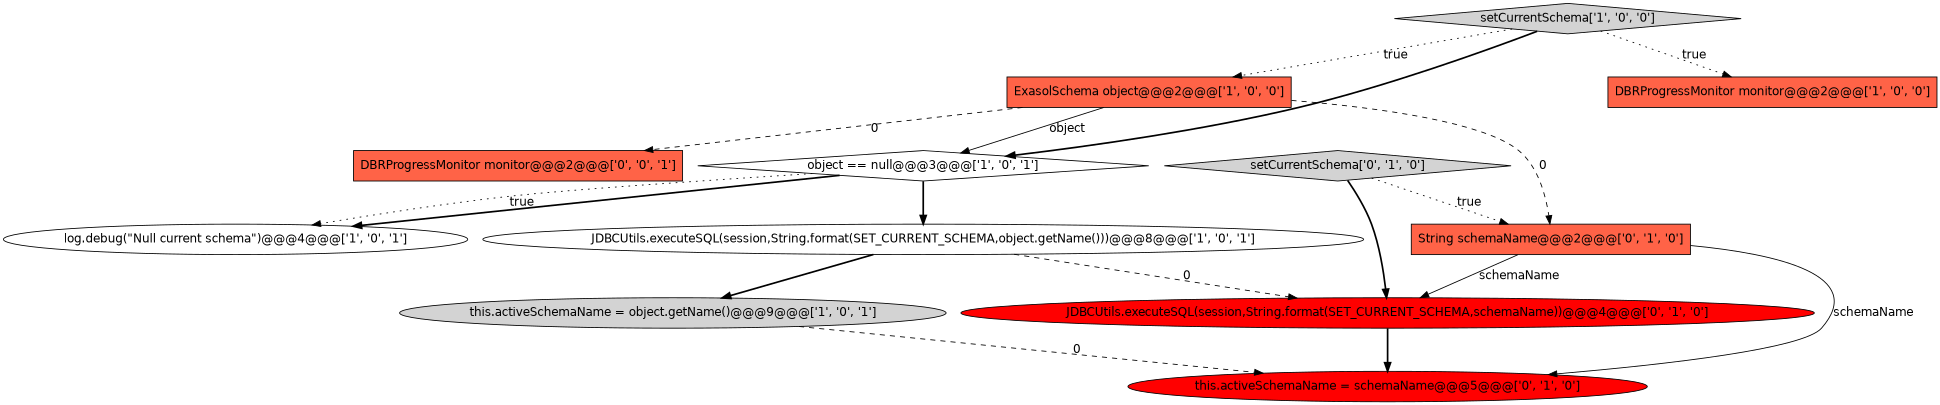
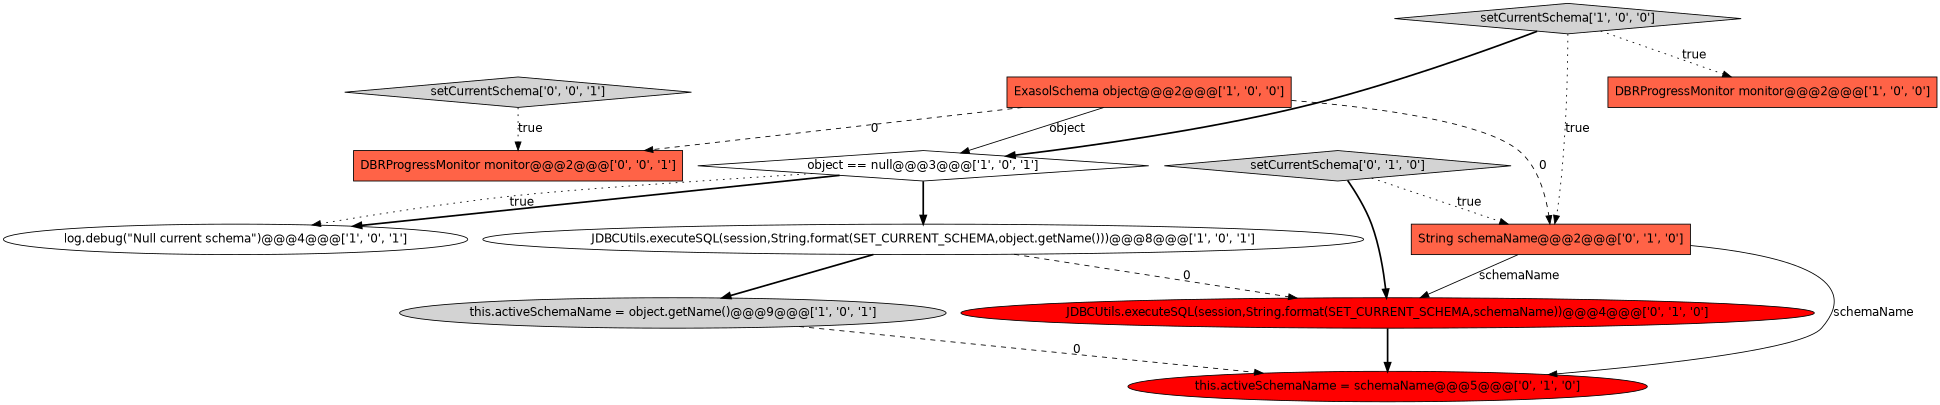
edge "setCurrentSchema['1', '0', '0']" -> "ExasolSchema object@@@2@@@['1', '0', '0']": now "setCurrentSchema['1', '0', '0']" -> "String schemaName@@@2@@@['0', '1', '0']"
node "setCurrentSchema['0', '0', '1']": added
